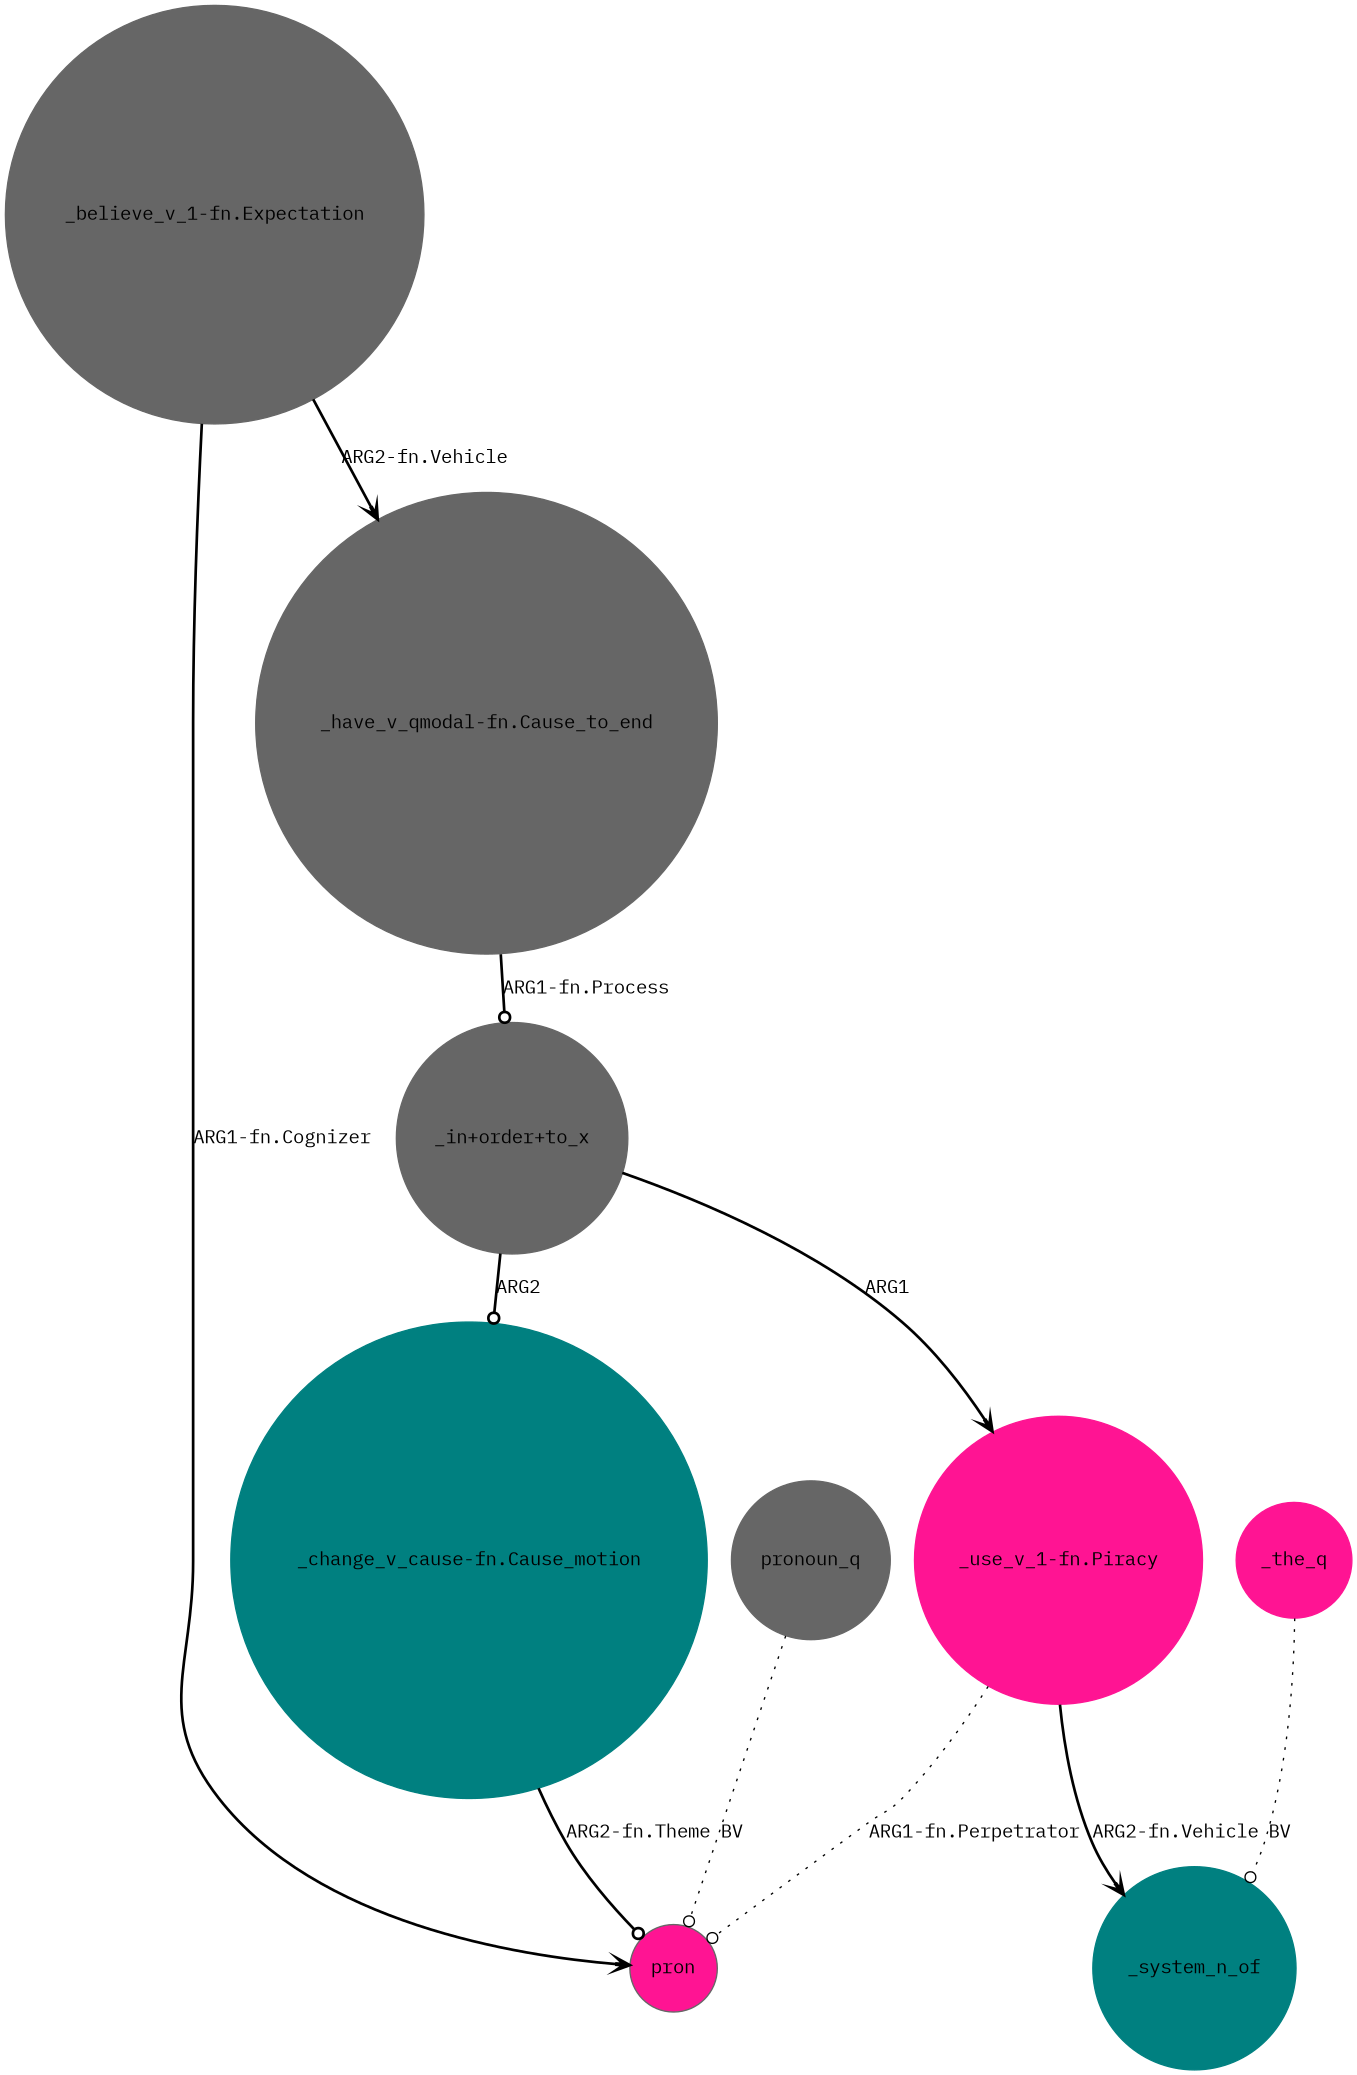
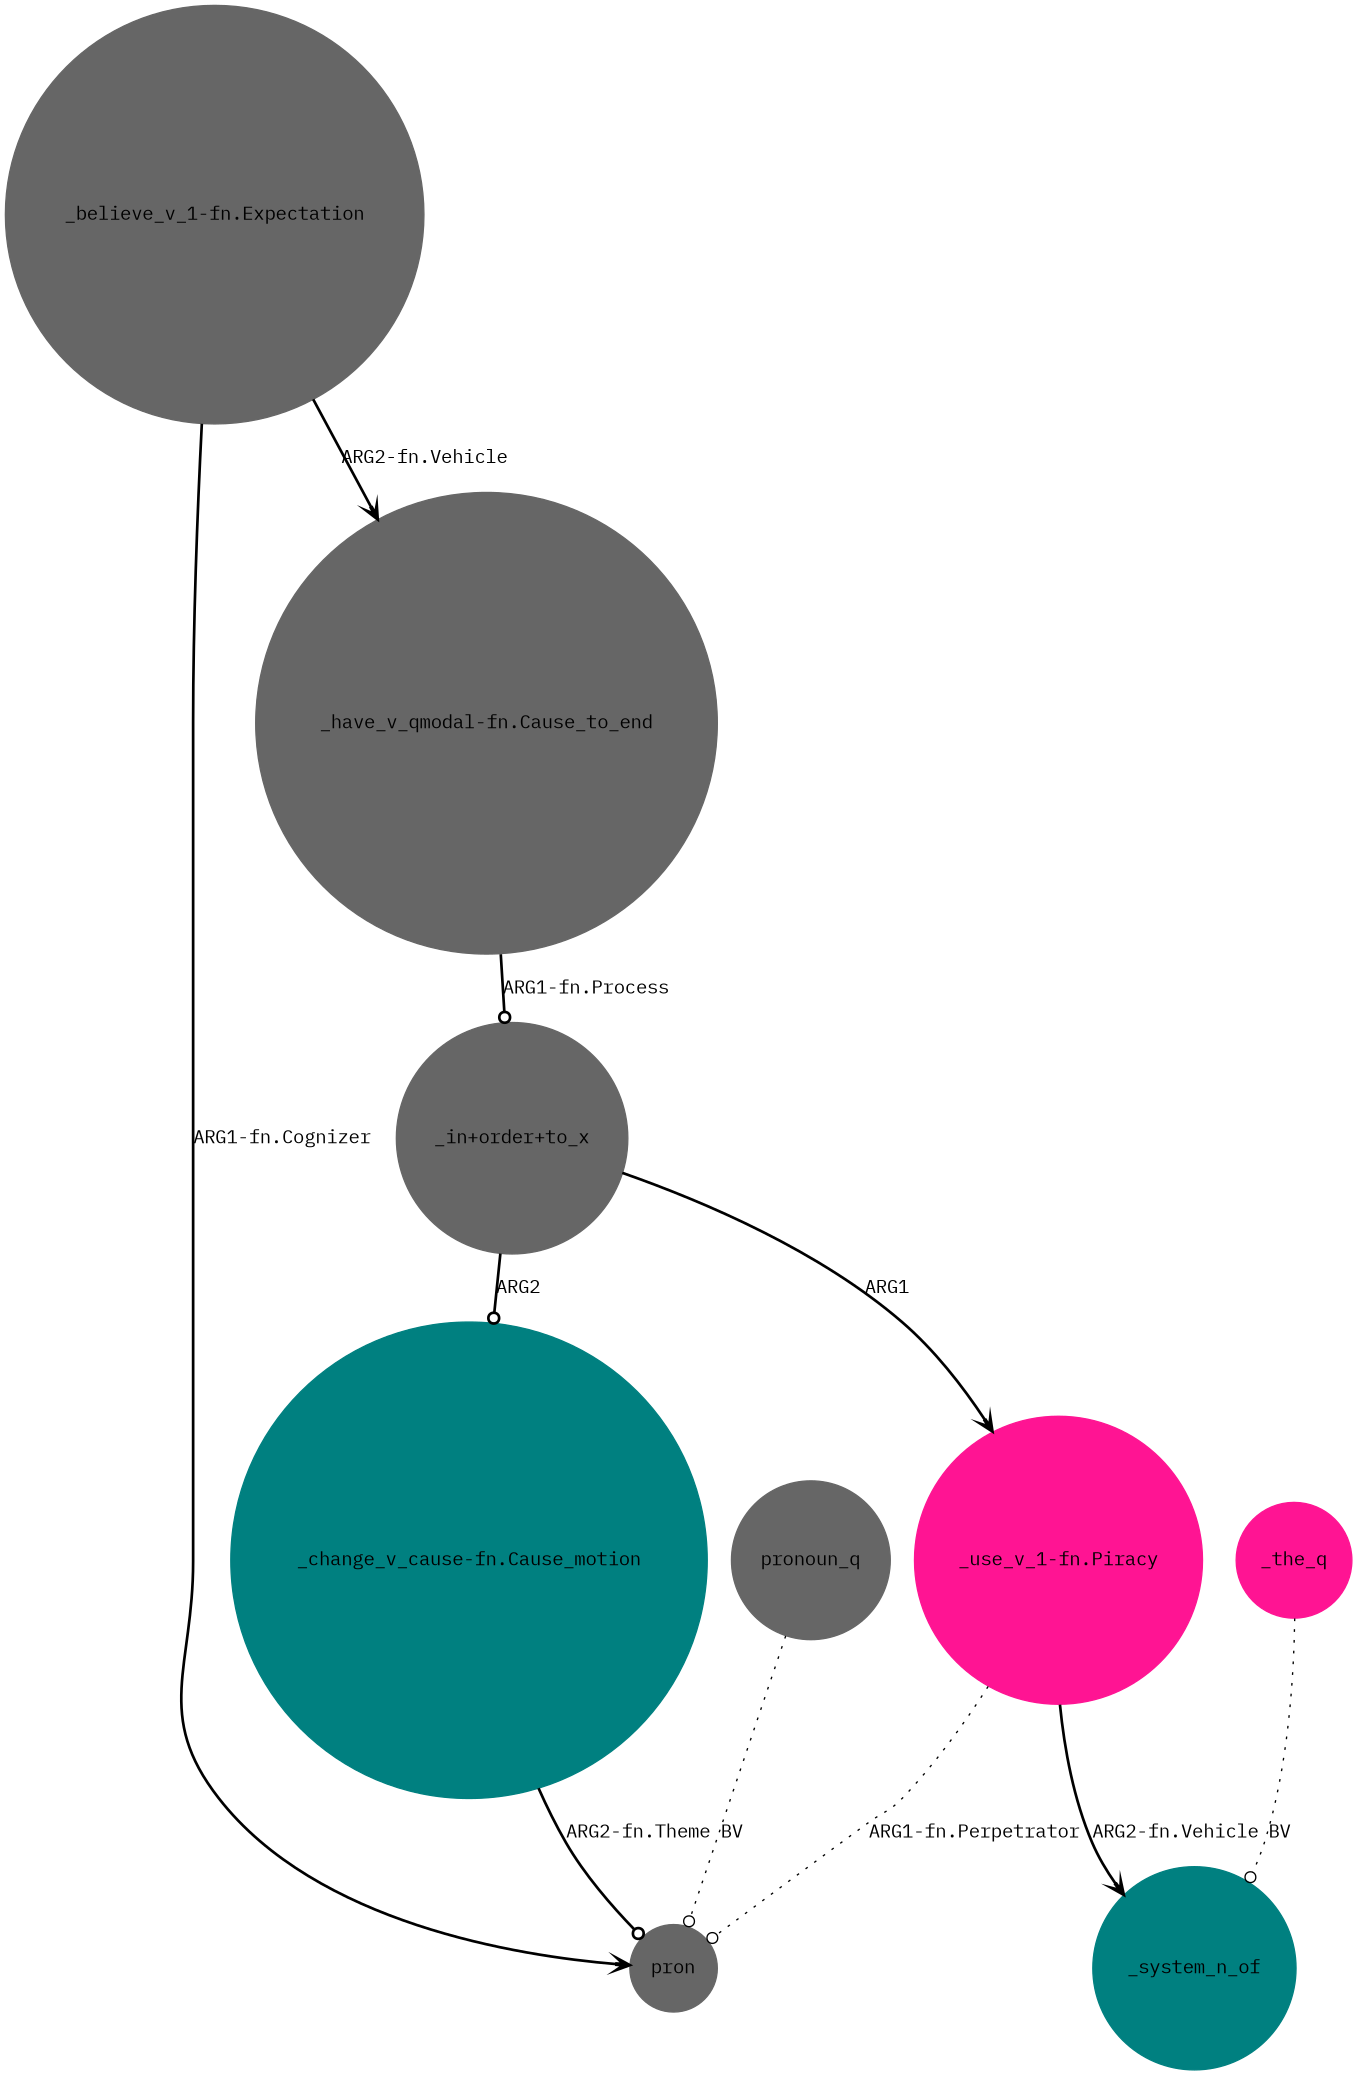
node "pron": fillcolor deeppink -> gray40
